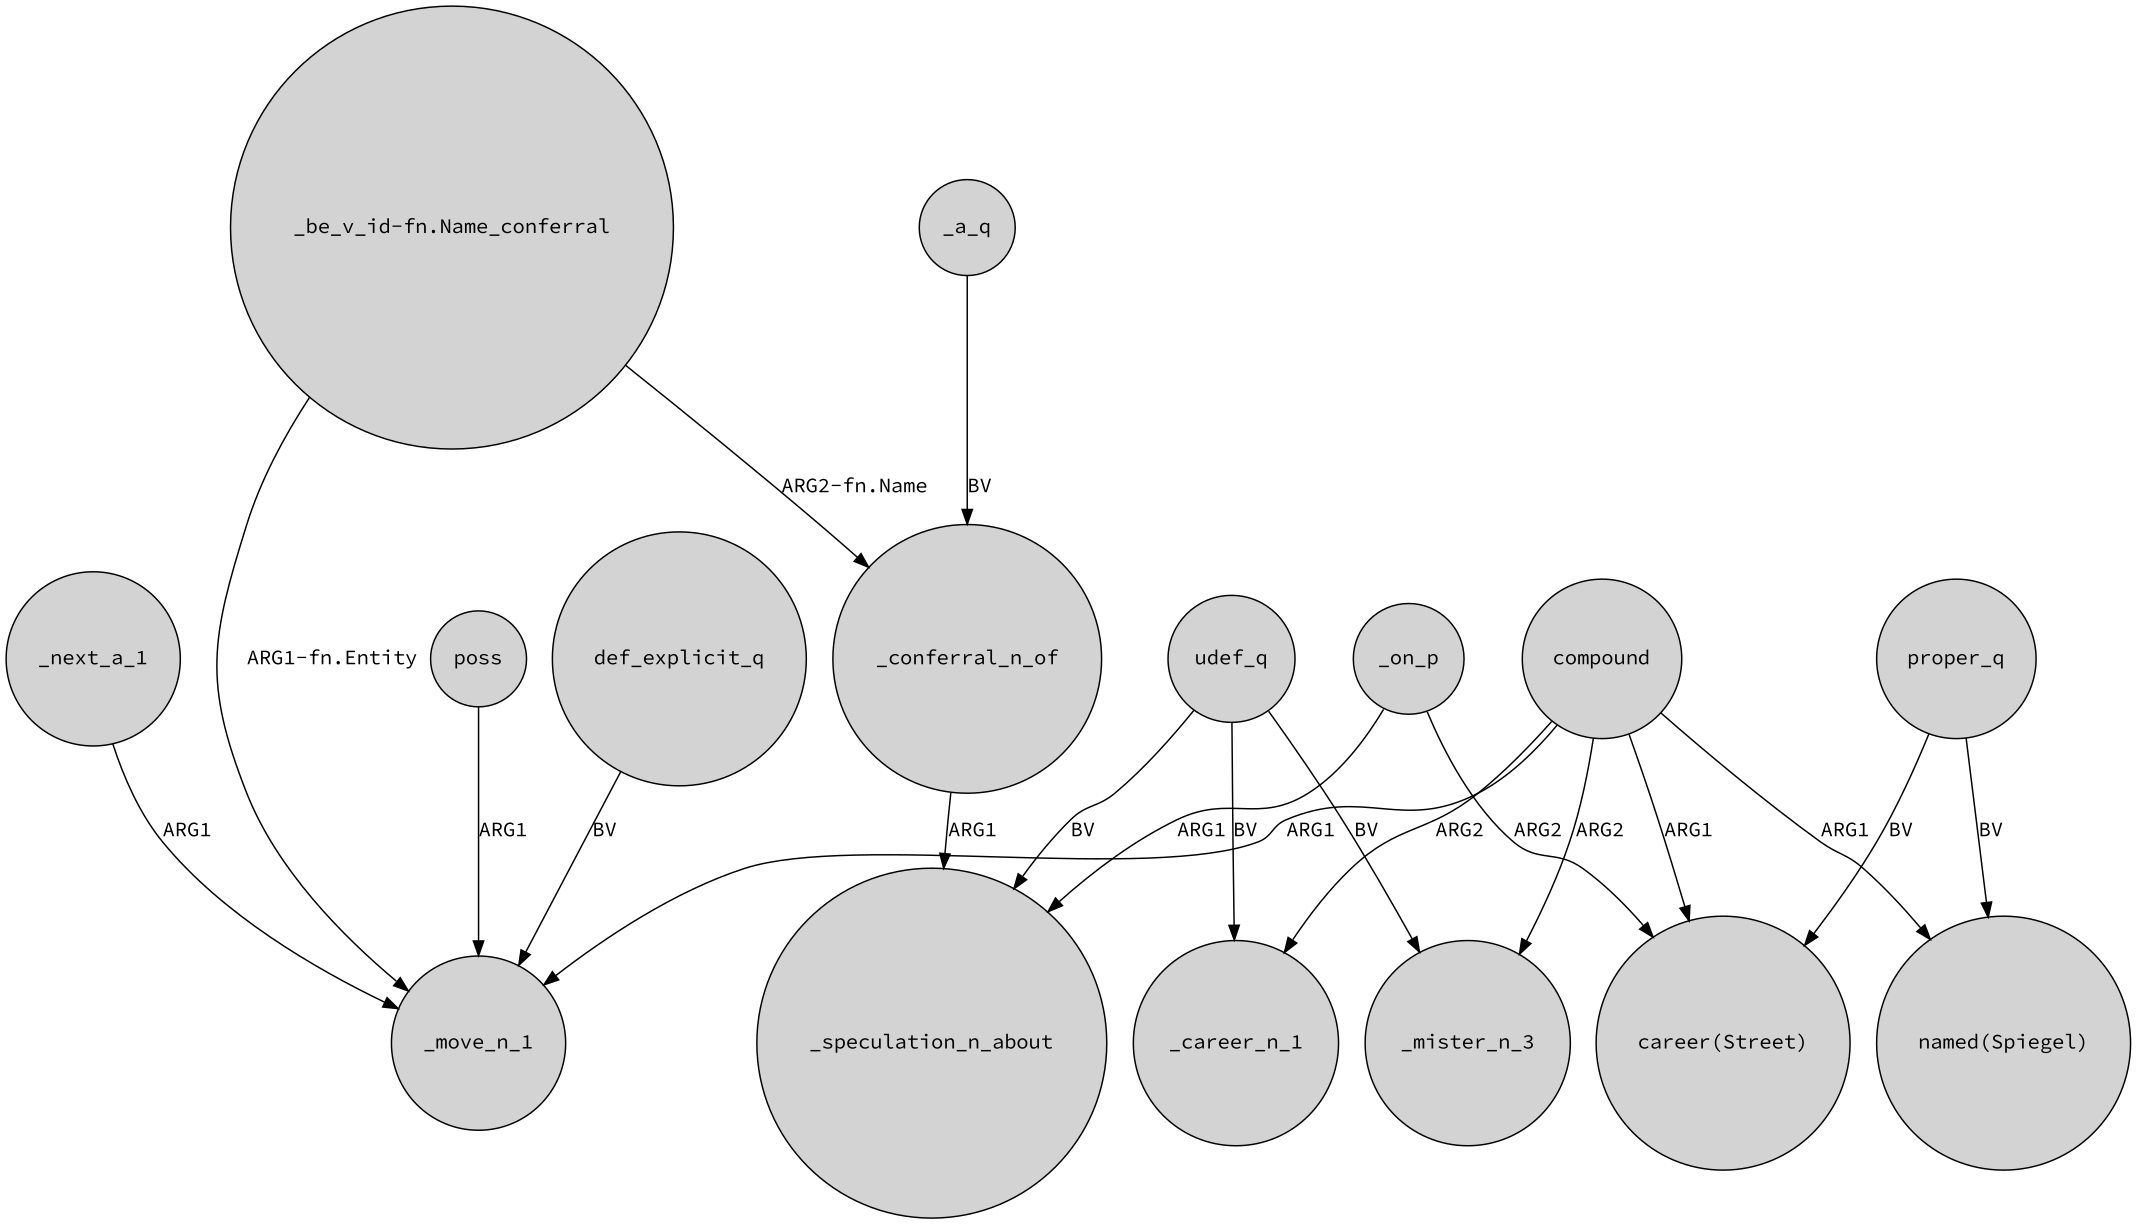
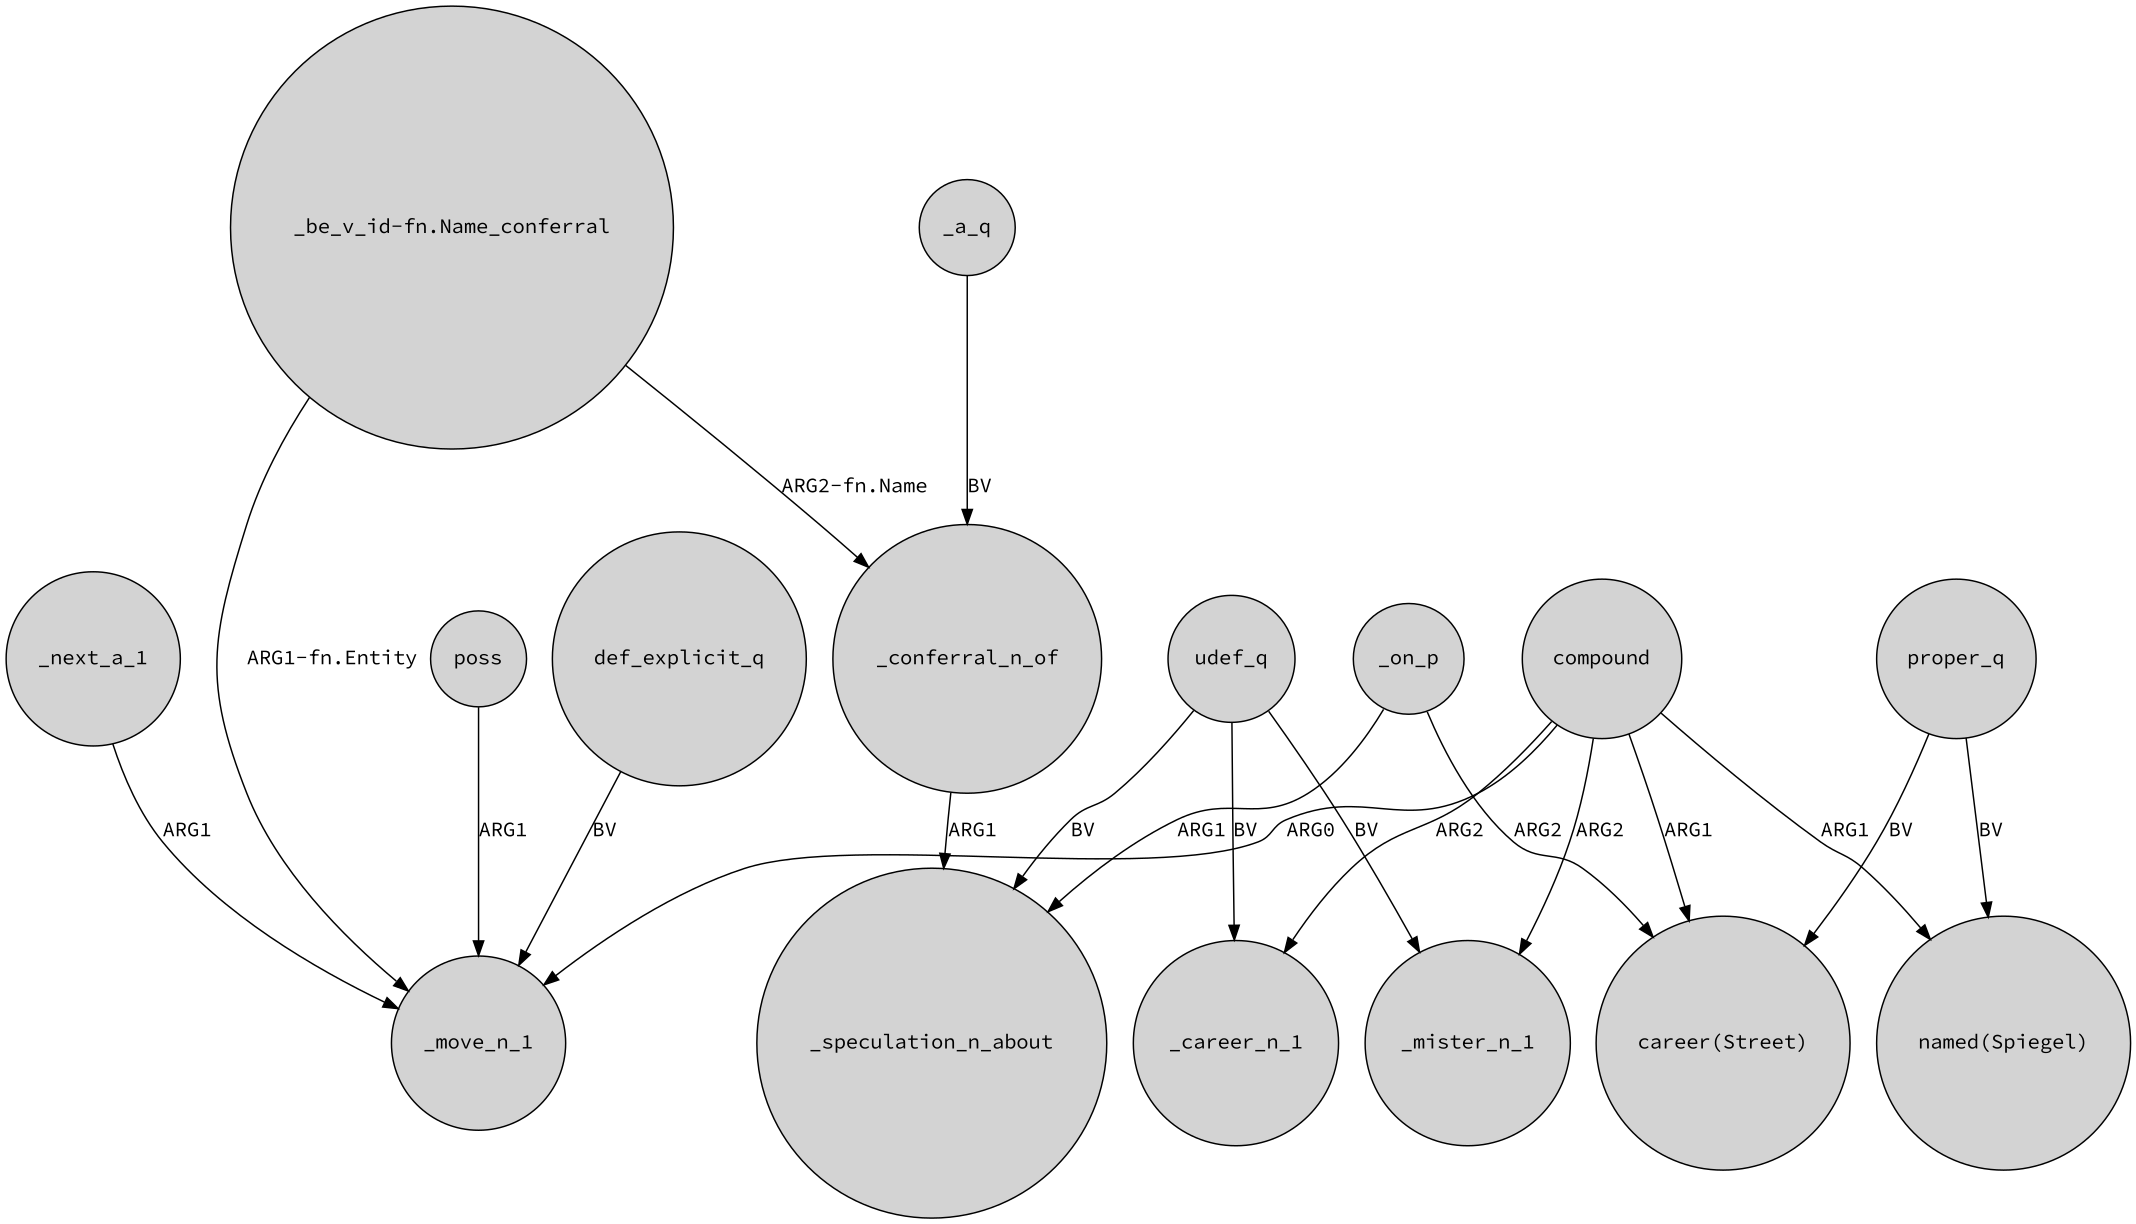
edge "compound" -> "_move_n_1": label "ARG1" -> "ARG0"
node "_mister_n_3": label "_mister_n_3" -> "_mister_n_1"
